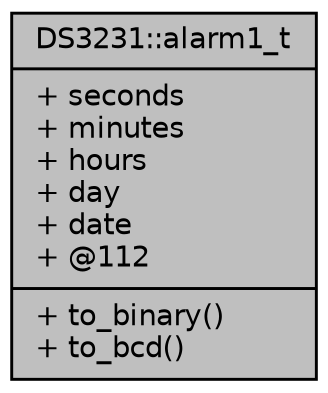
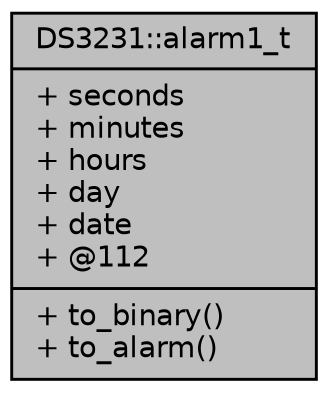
node "DS3231::alarm1_t": text "+ to_bcd()" -> "+ to_alarm()"
